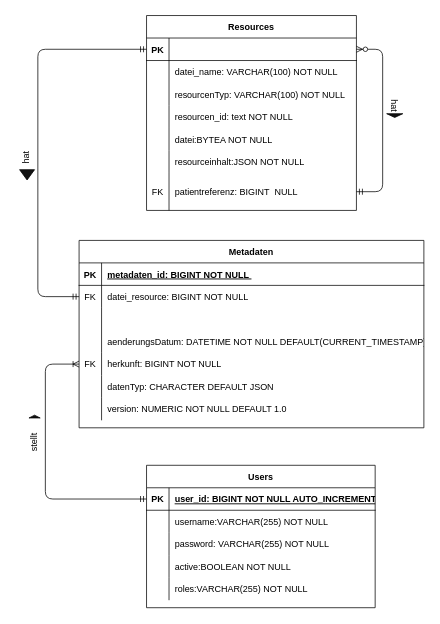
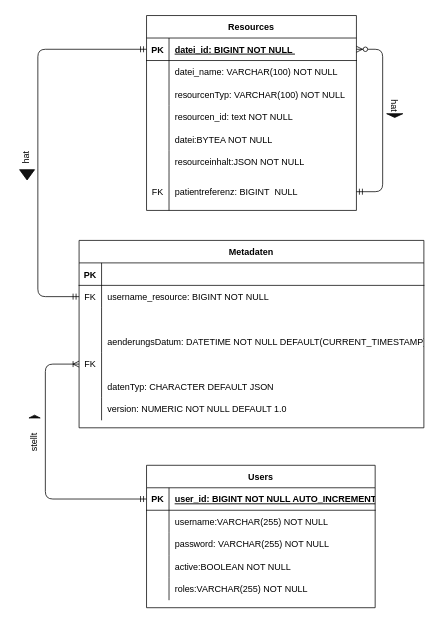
node "datei_id: BIGINT NOT NULL": added
node "metadaten_id: BIGINT NOT NULL": removed
node "datei_resource: BIGINT NOT NULL": label "datei_resource: BIGINT NOT NULL" -> "username_resource: BIGINT NOT NULL"
node "herkunft: BIGINT NOT NULL": removed
